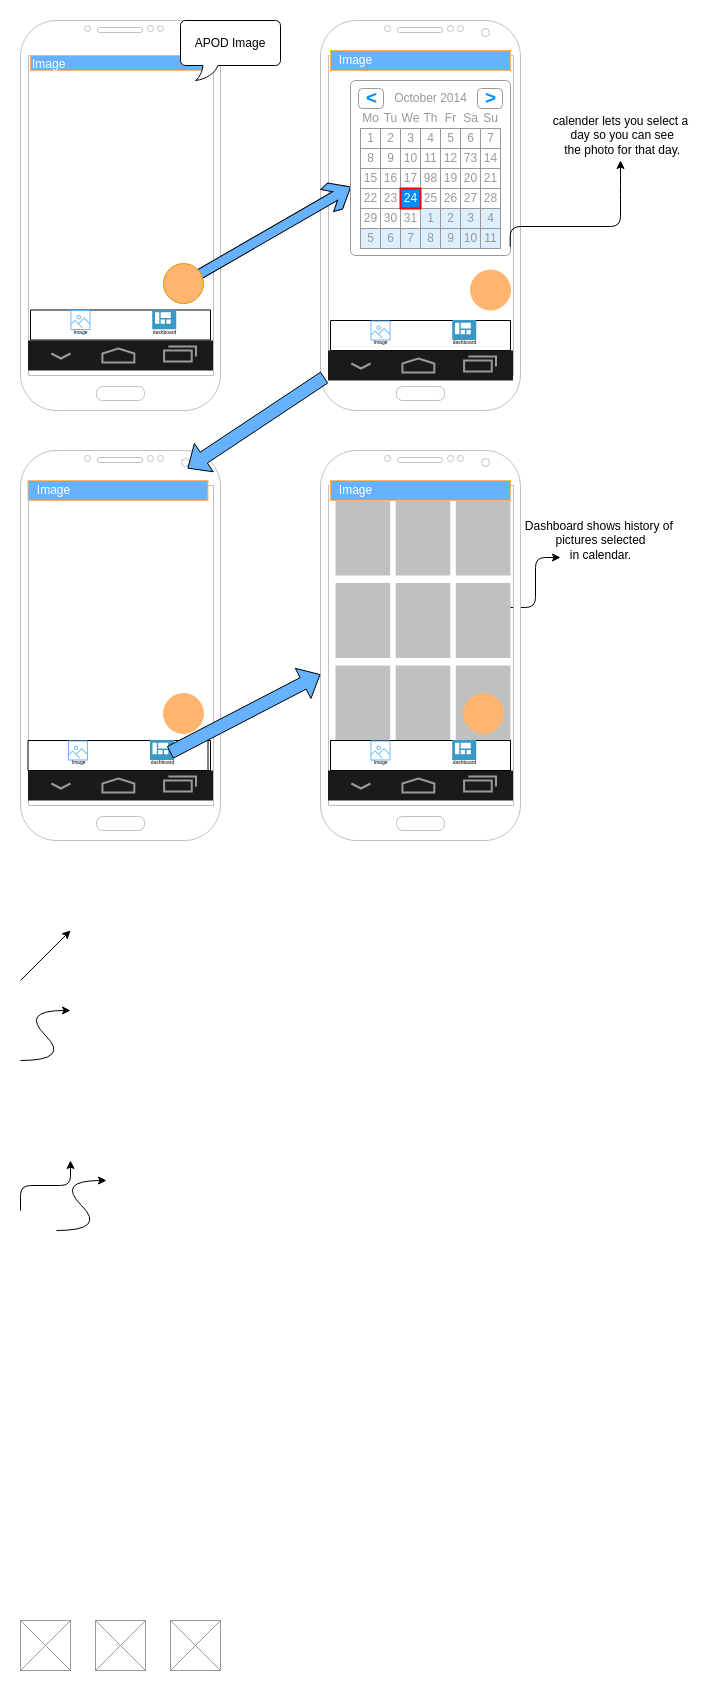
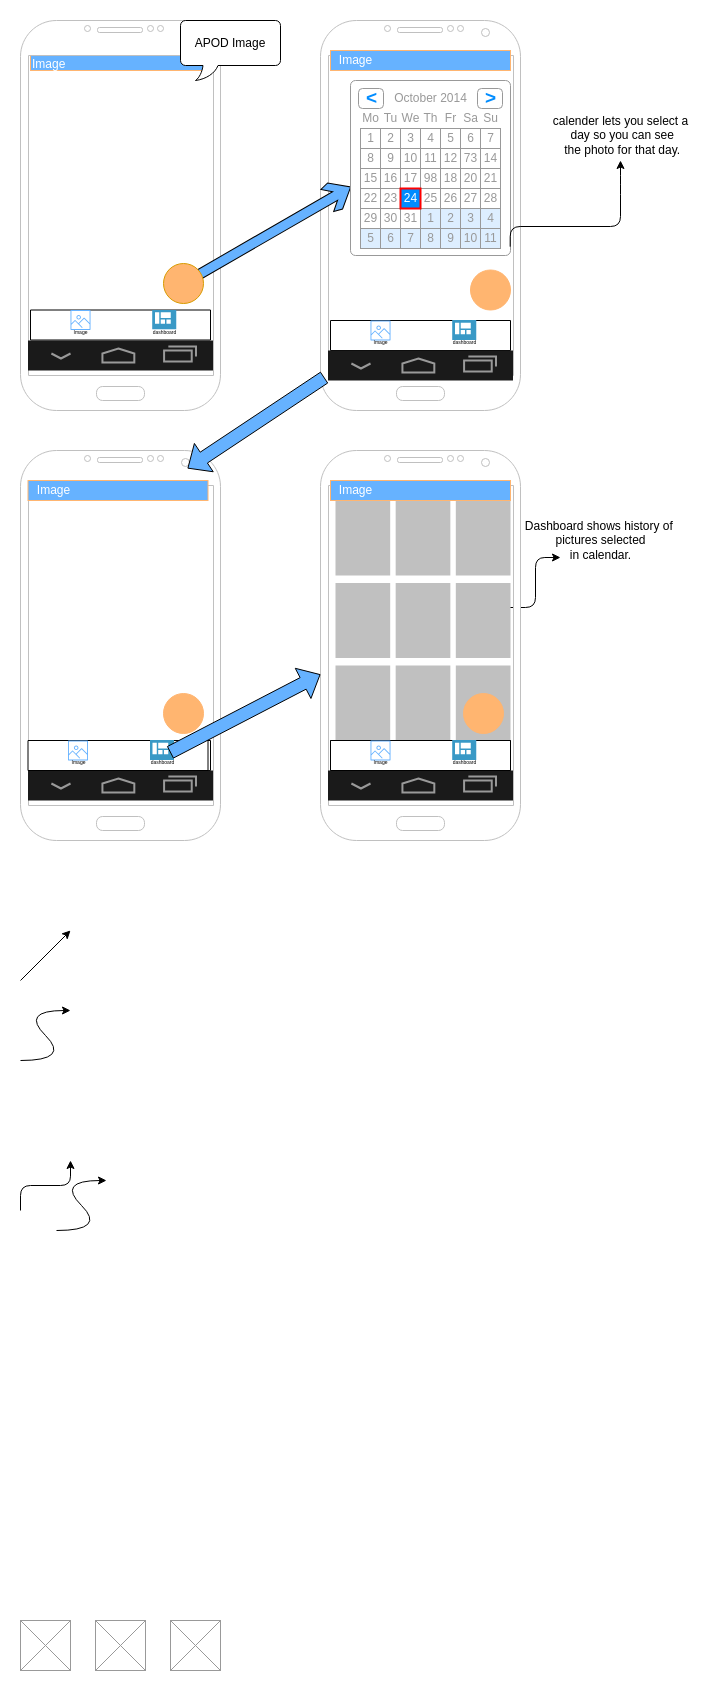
node "19": label "19" -> "18"
